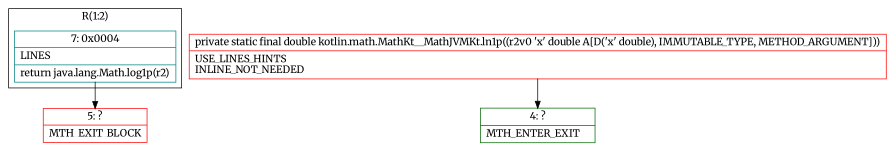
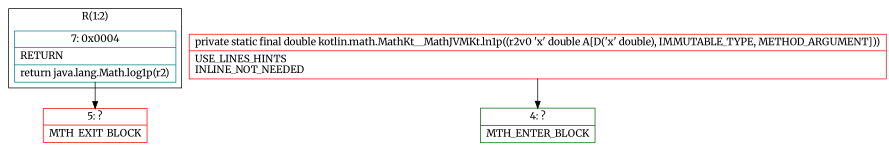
node "7: 0x0004": text "LINES" -> "RETURN"
node "4: ?": text "MTH_ENTER_EXIT" -> "MTH_ENTER_BLOCK"
